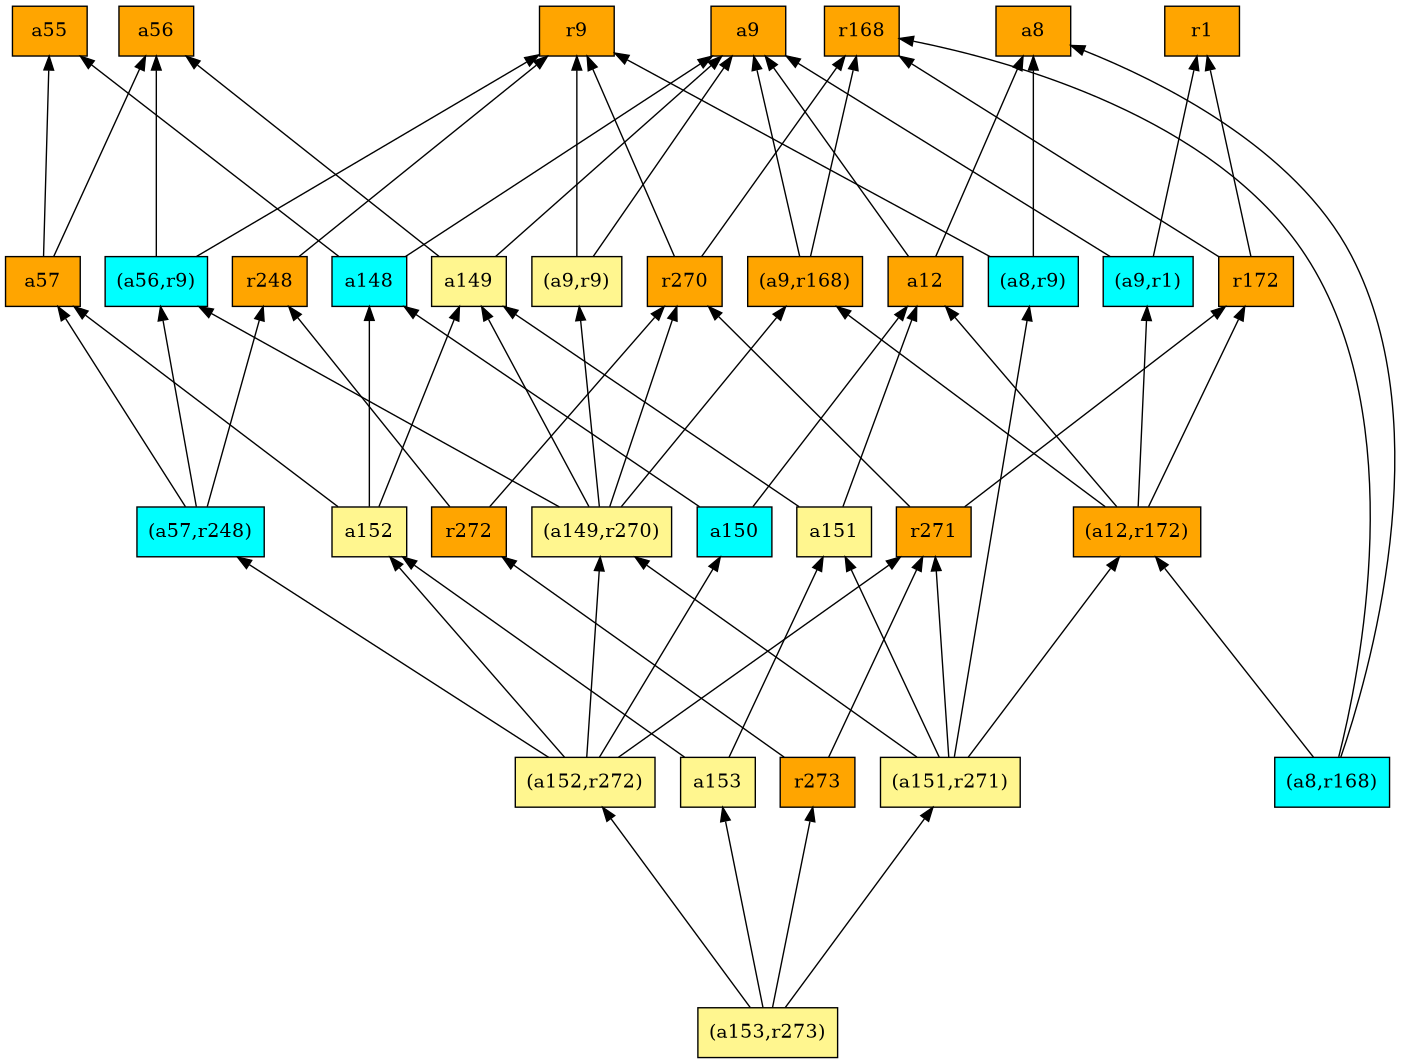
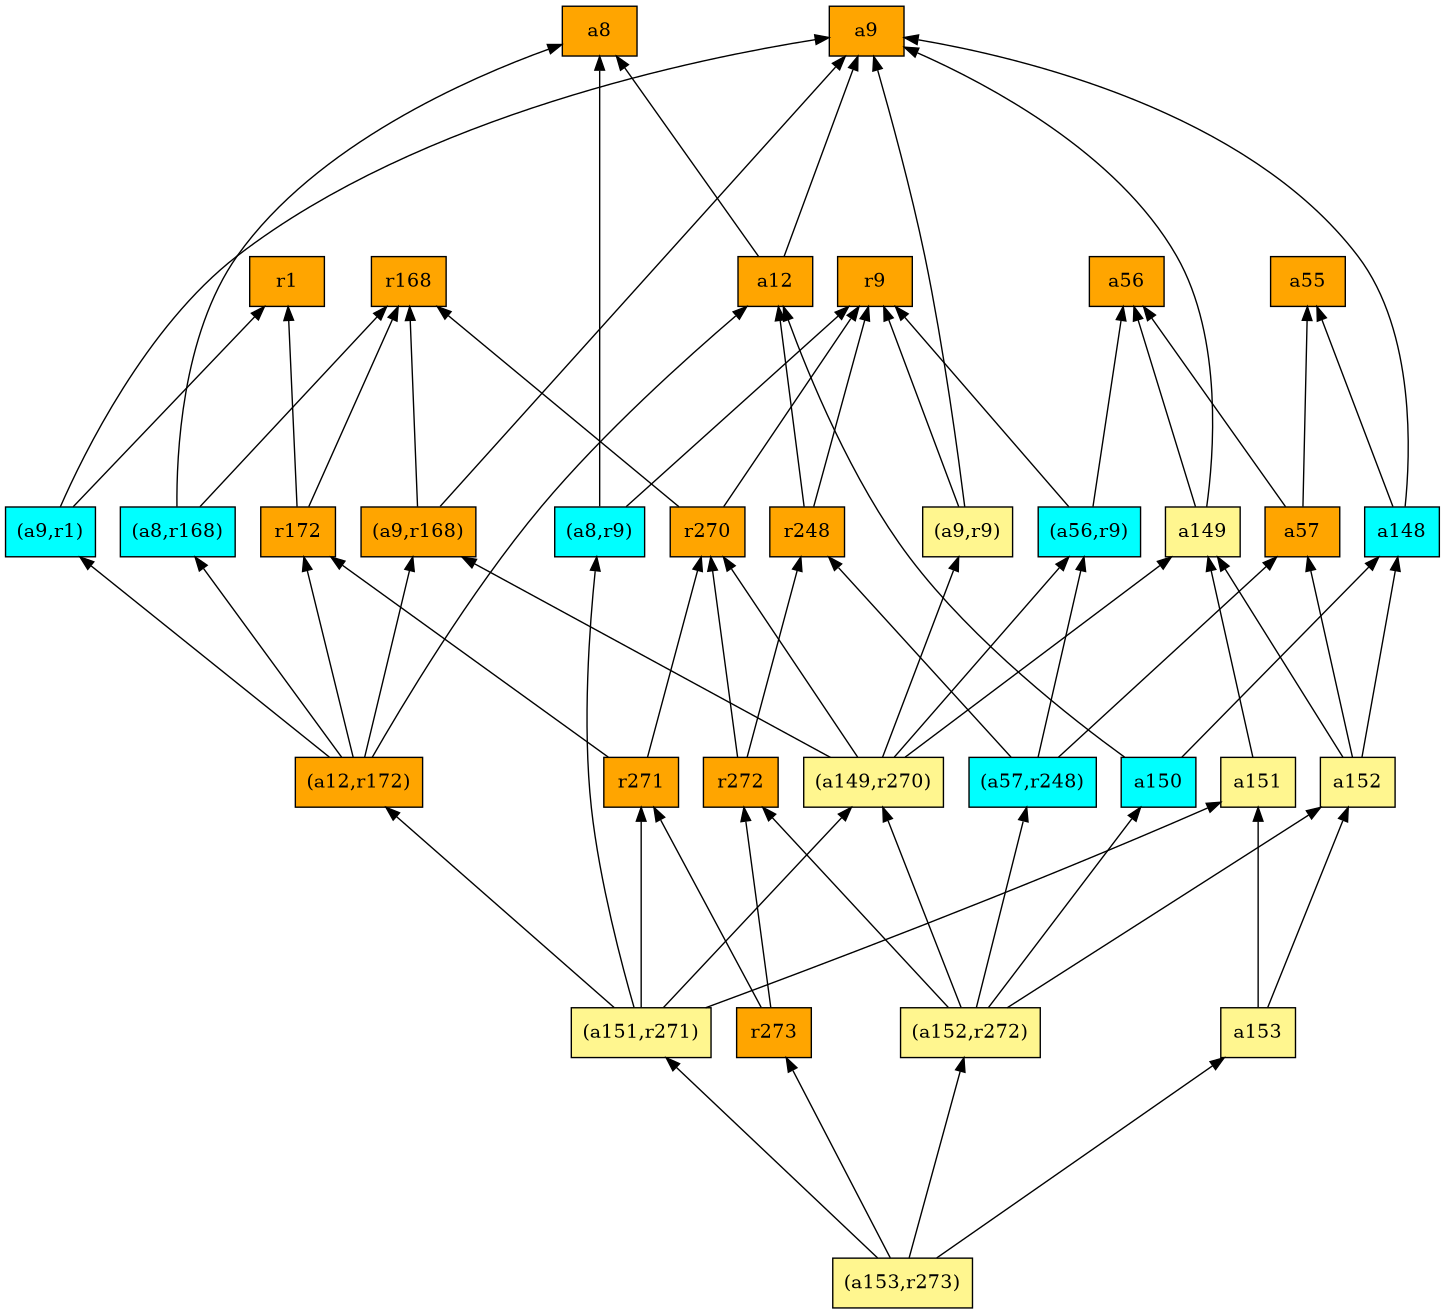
edge "a151" -> "a12": now "r248" -> "a12"
edge "(a152,r272)" -> "r271": now "(a152,r272)" -> "r272"
edge "(a8,r168)" -> "(a12,r172)": reversed
